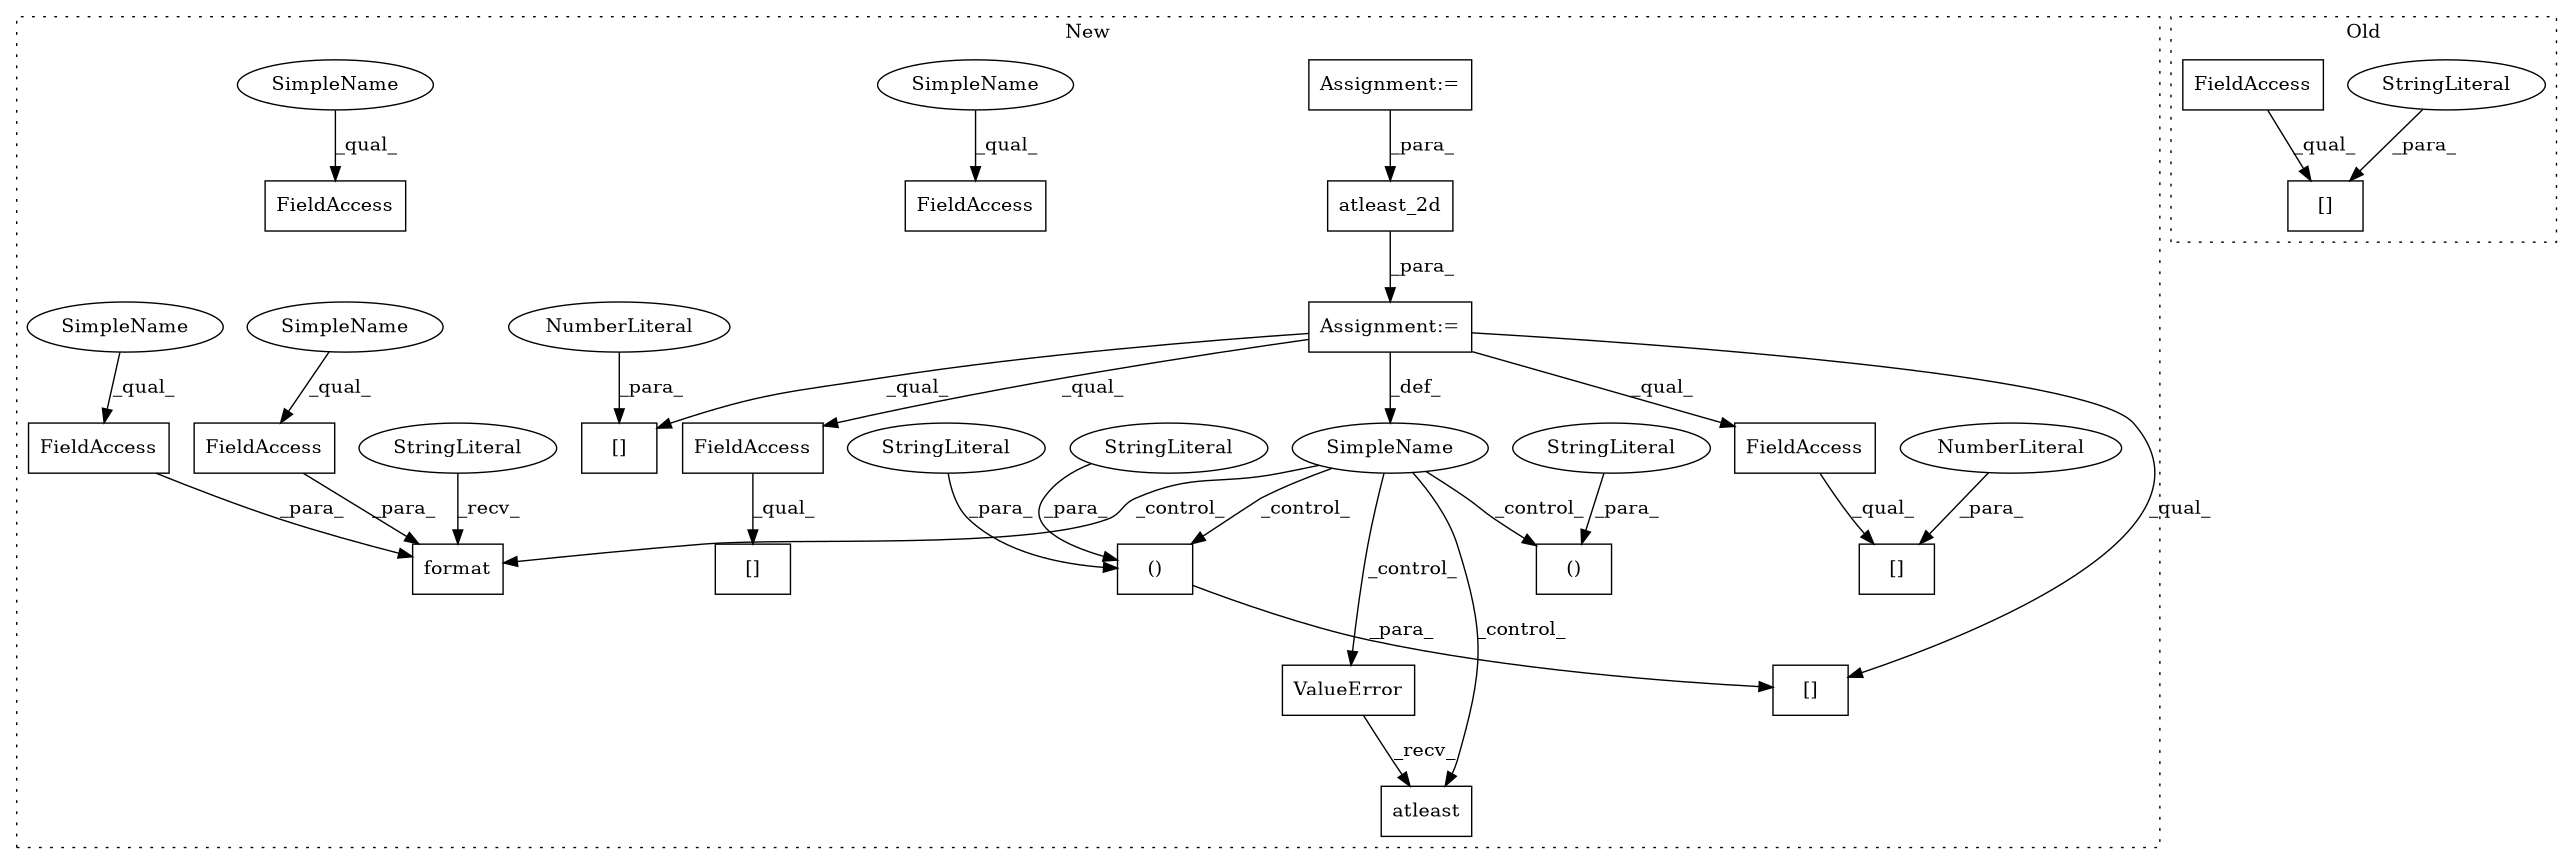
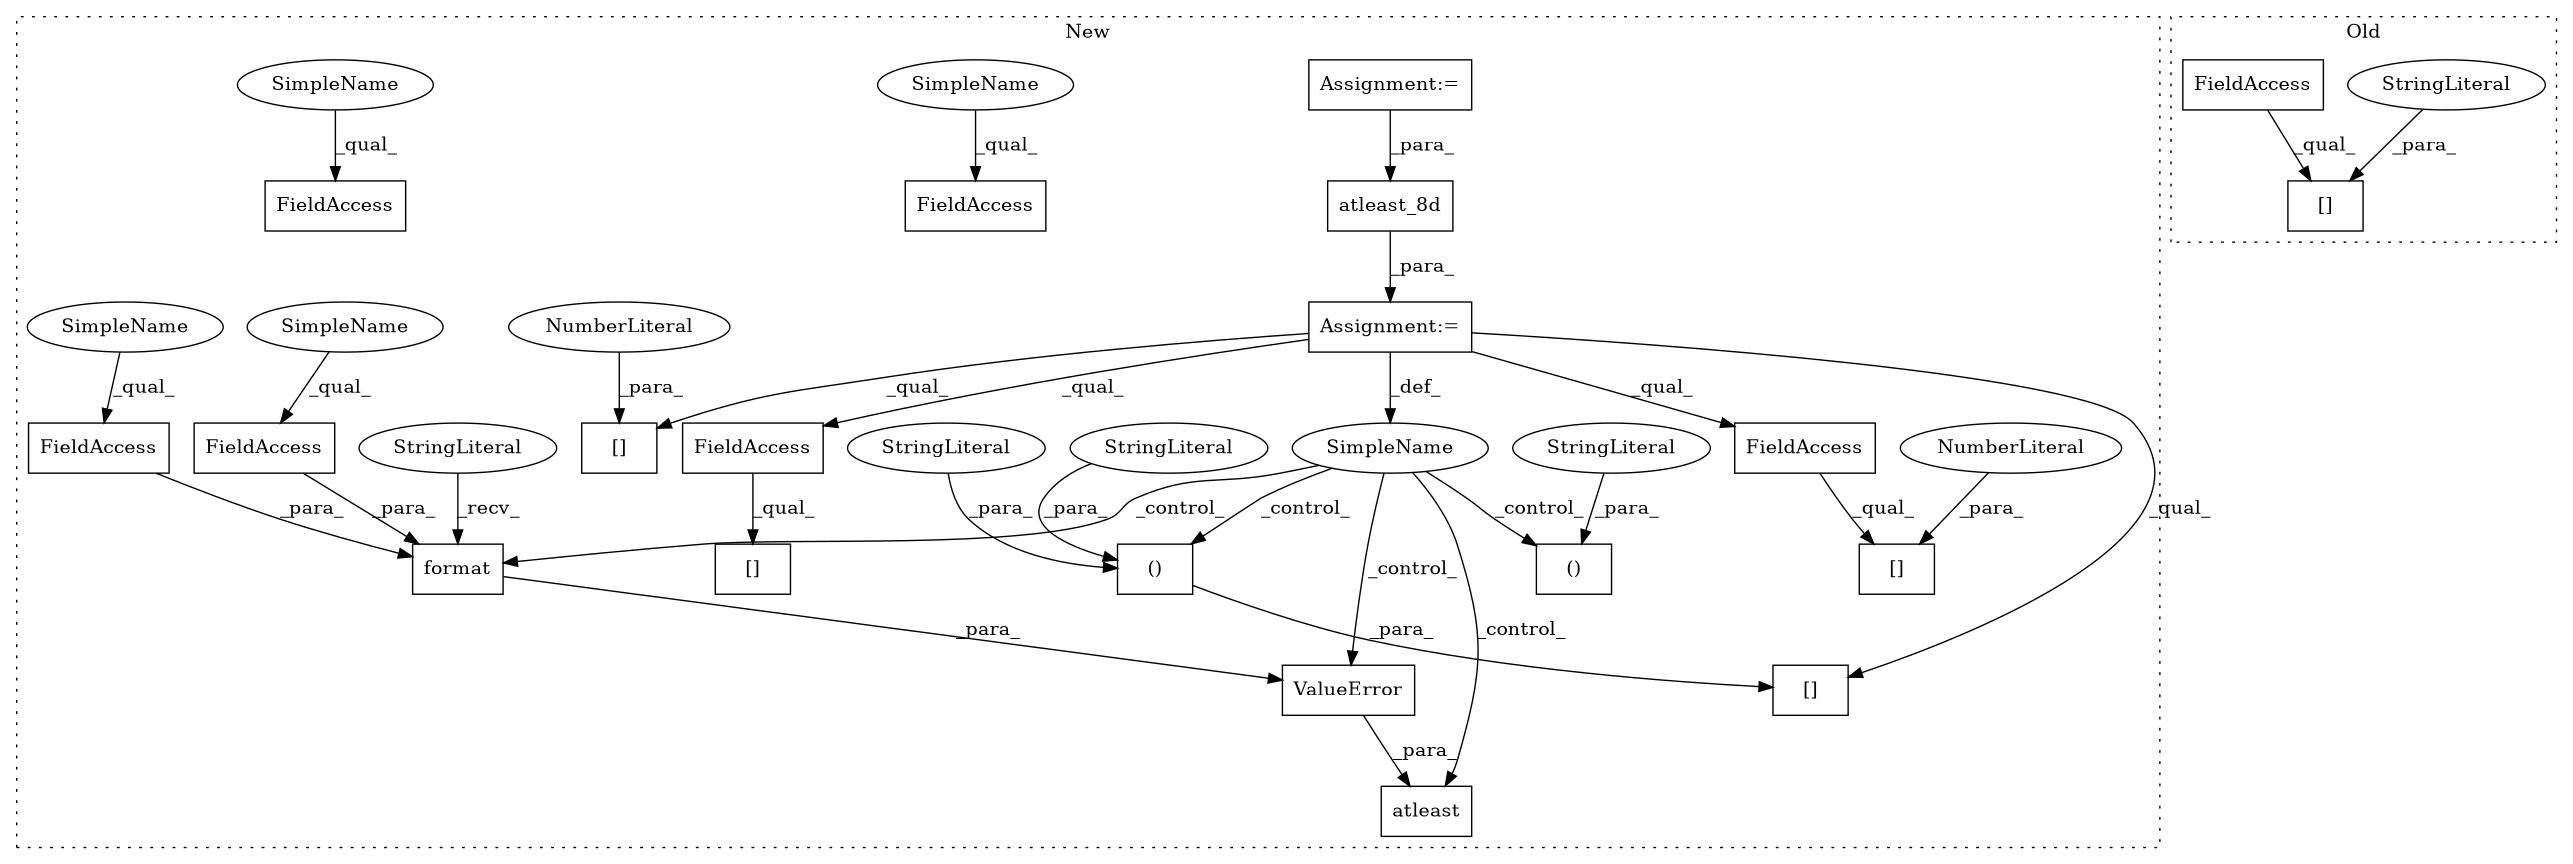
node "atleast_2d": label "atleast_2d" -> "atleast_8d"
edge "format" -> "ValueError": added, label "_para_"
edge "ValueError" -> "atleast": label "_recv_" -> "_para_"
